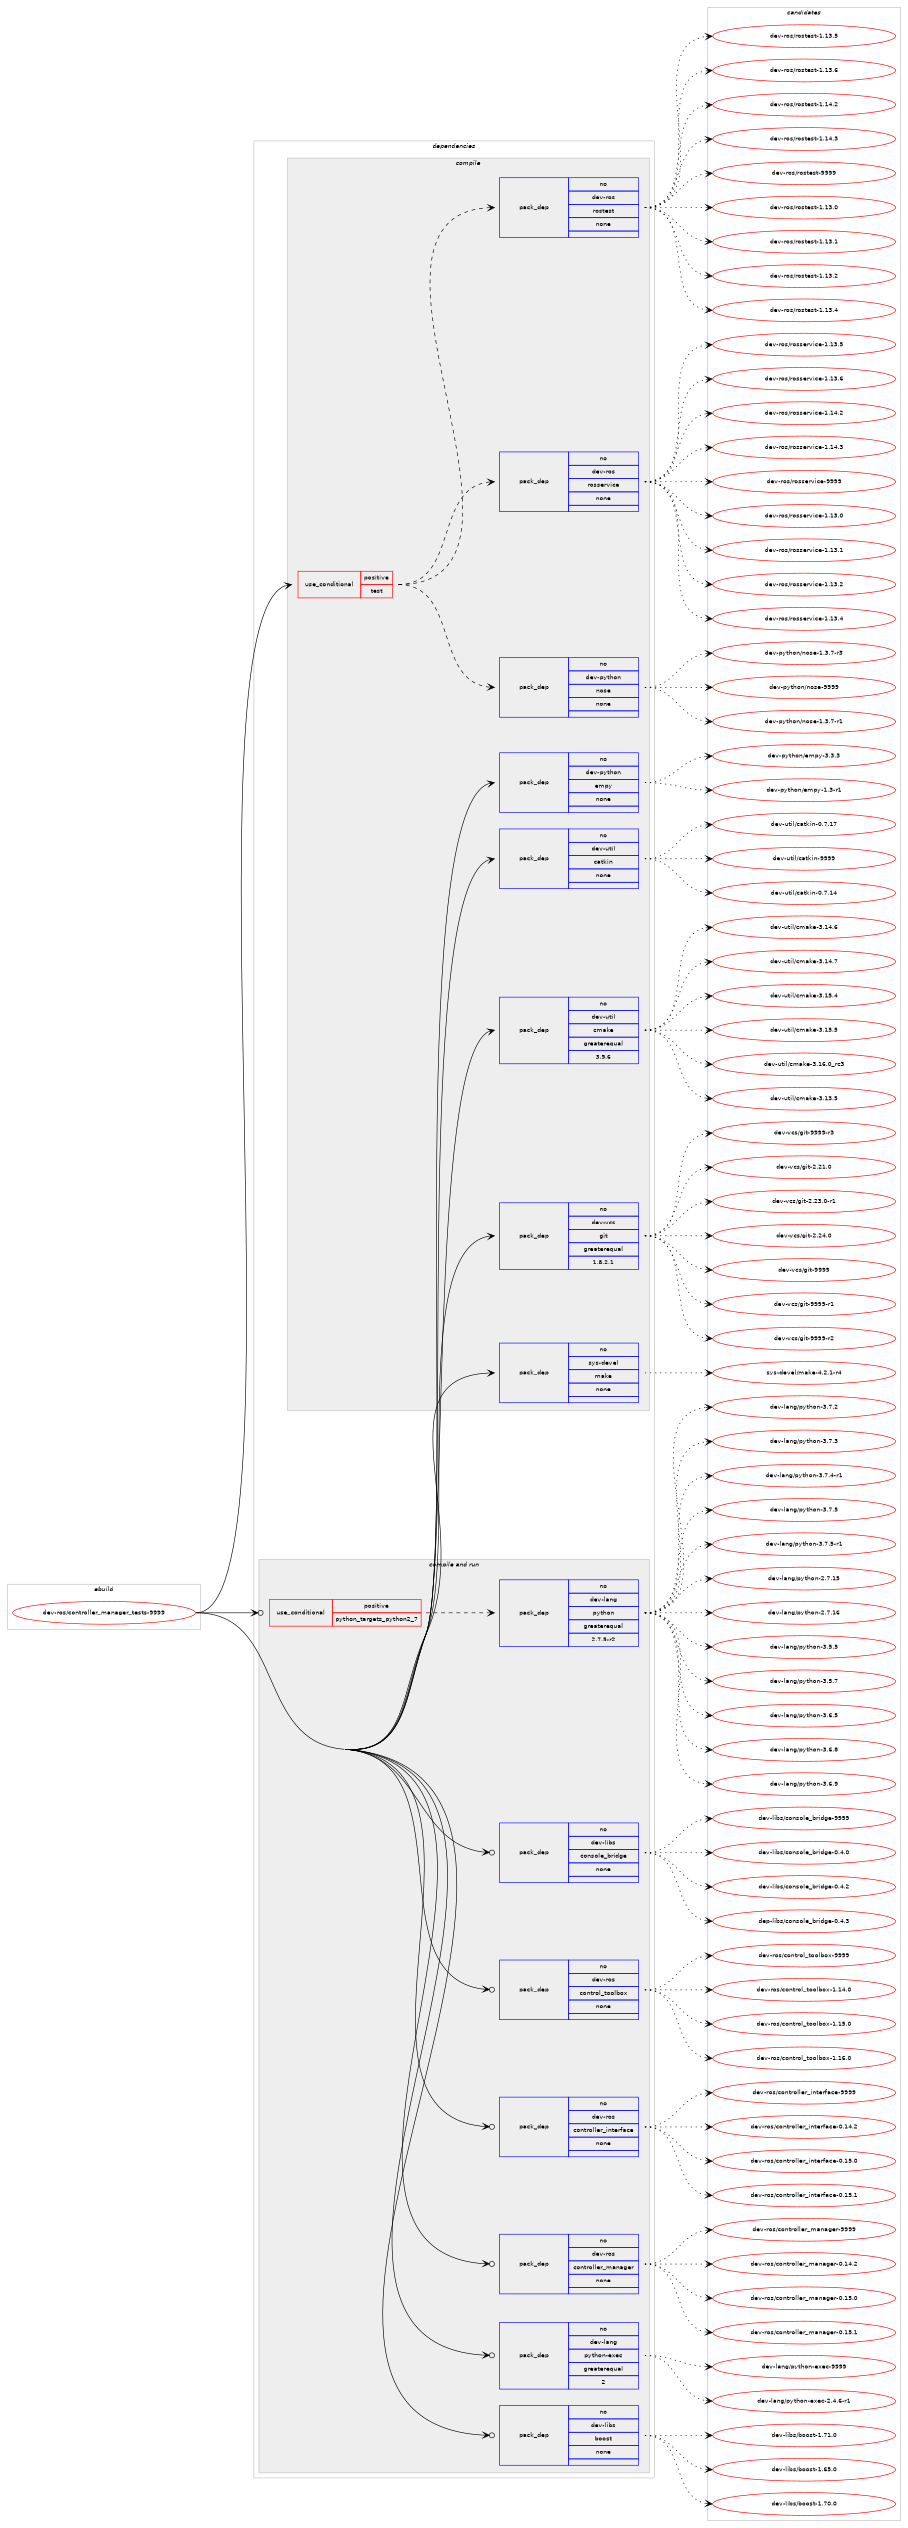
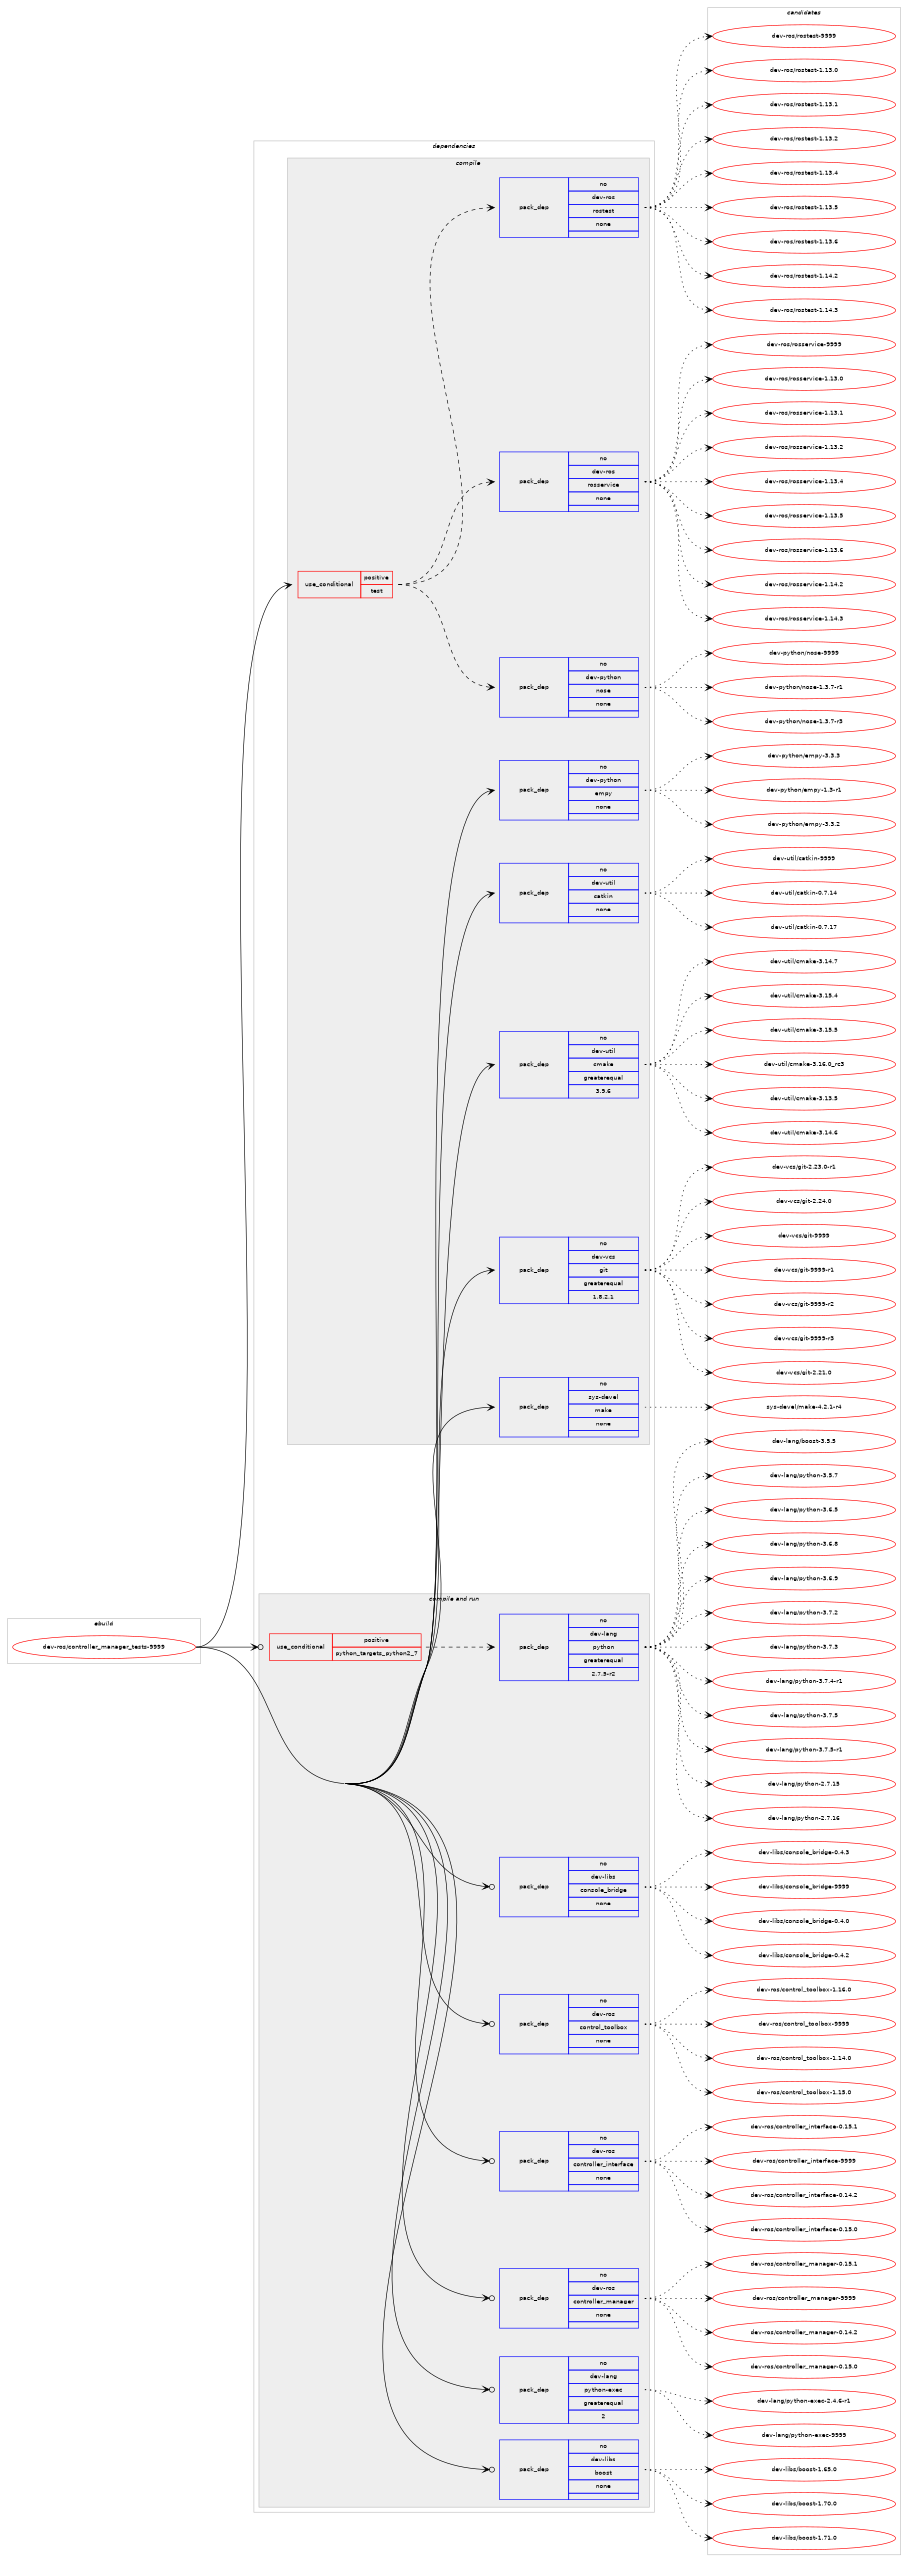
node "dev-python/empy-3.3.2": added
node "dev-lang/python-3.5.5": label "dev-lang/python-3.5.5" -> "dev-lang/boost-3.5.5"
node "dep-libs/console_bridge-0.4.3": label "dep-libs/console_bridge-0.4.3" -> "dev-libs/console_bridge-0.4.3"
